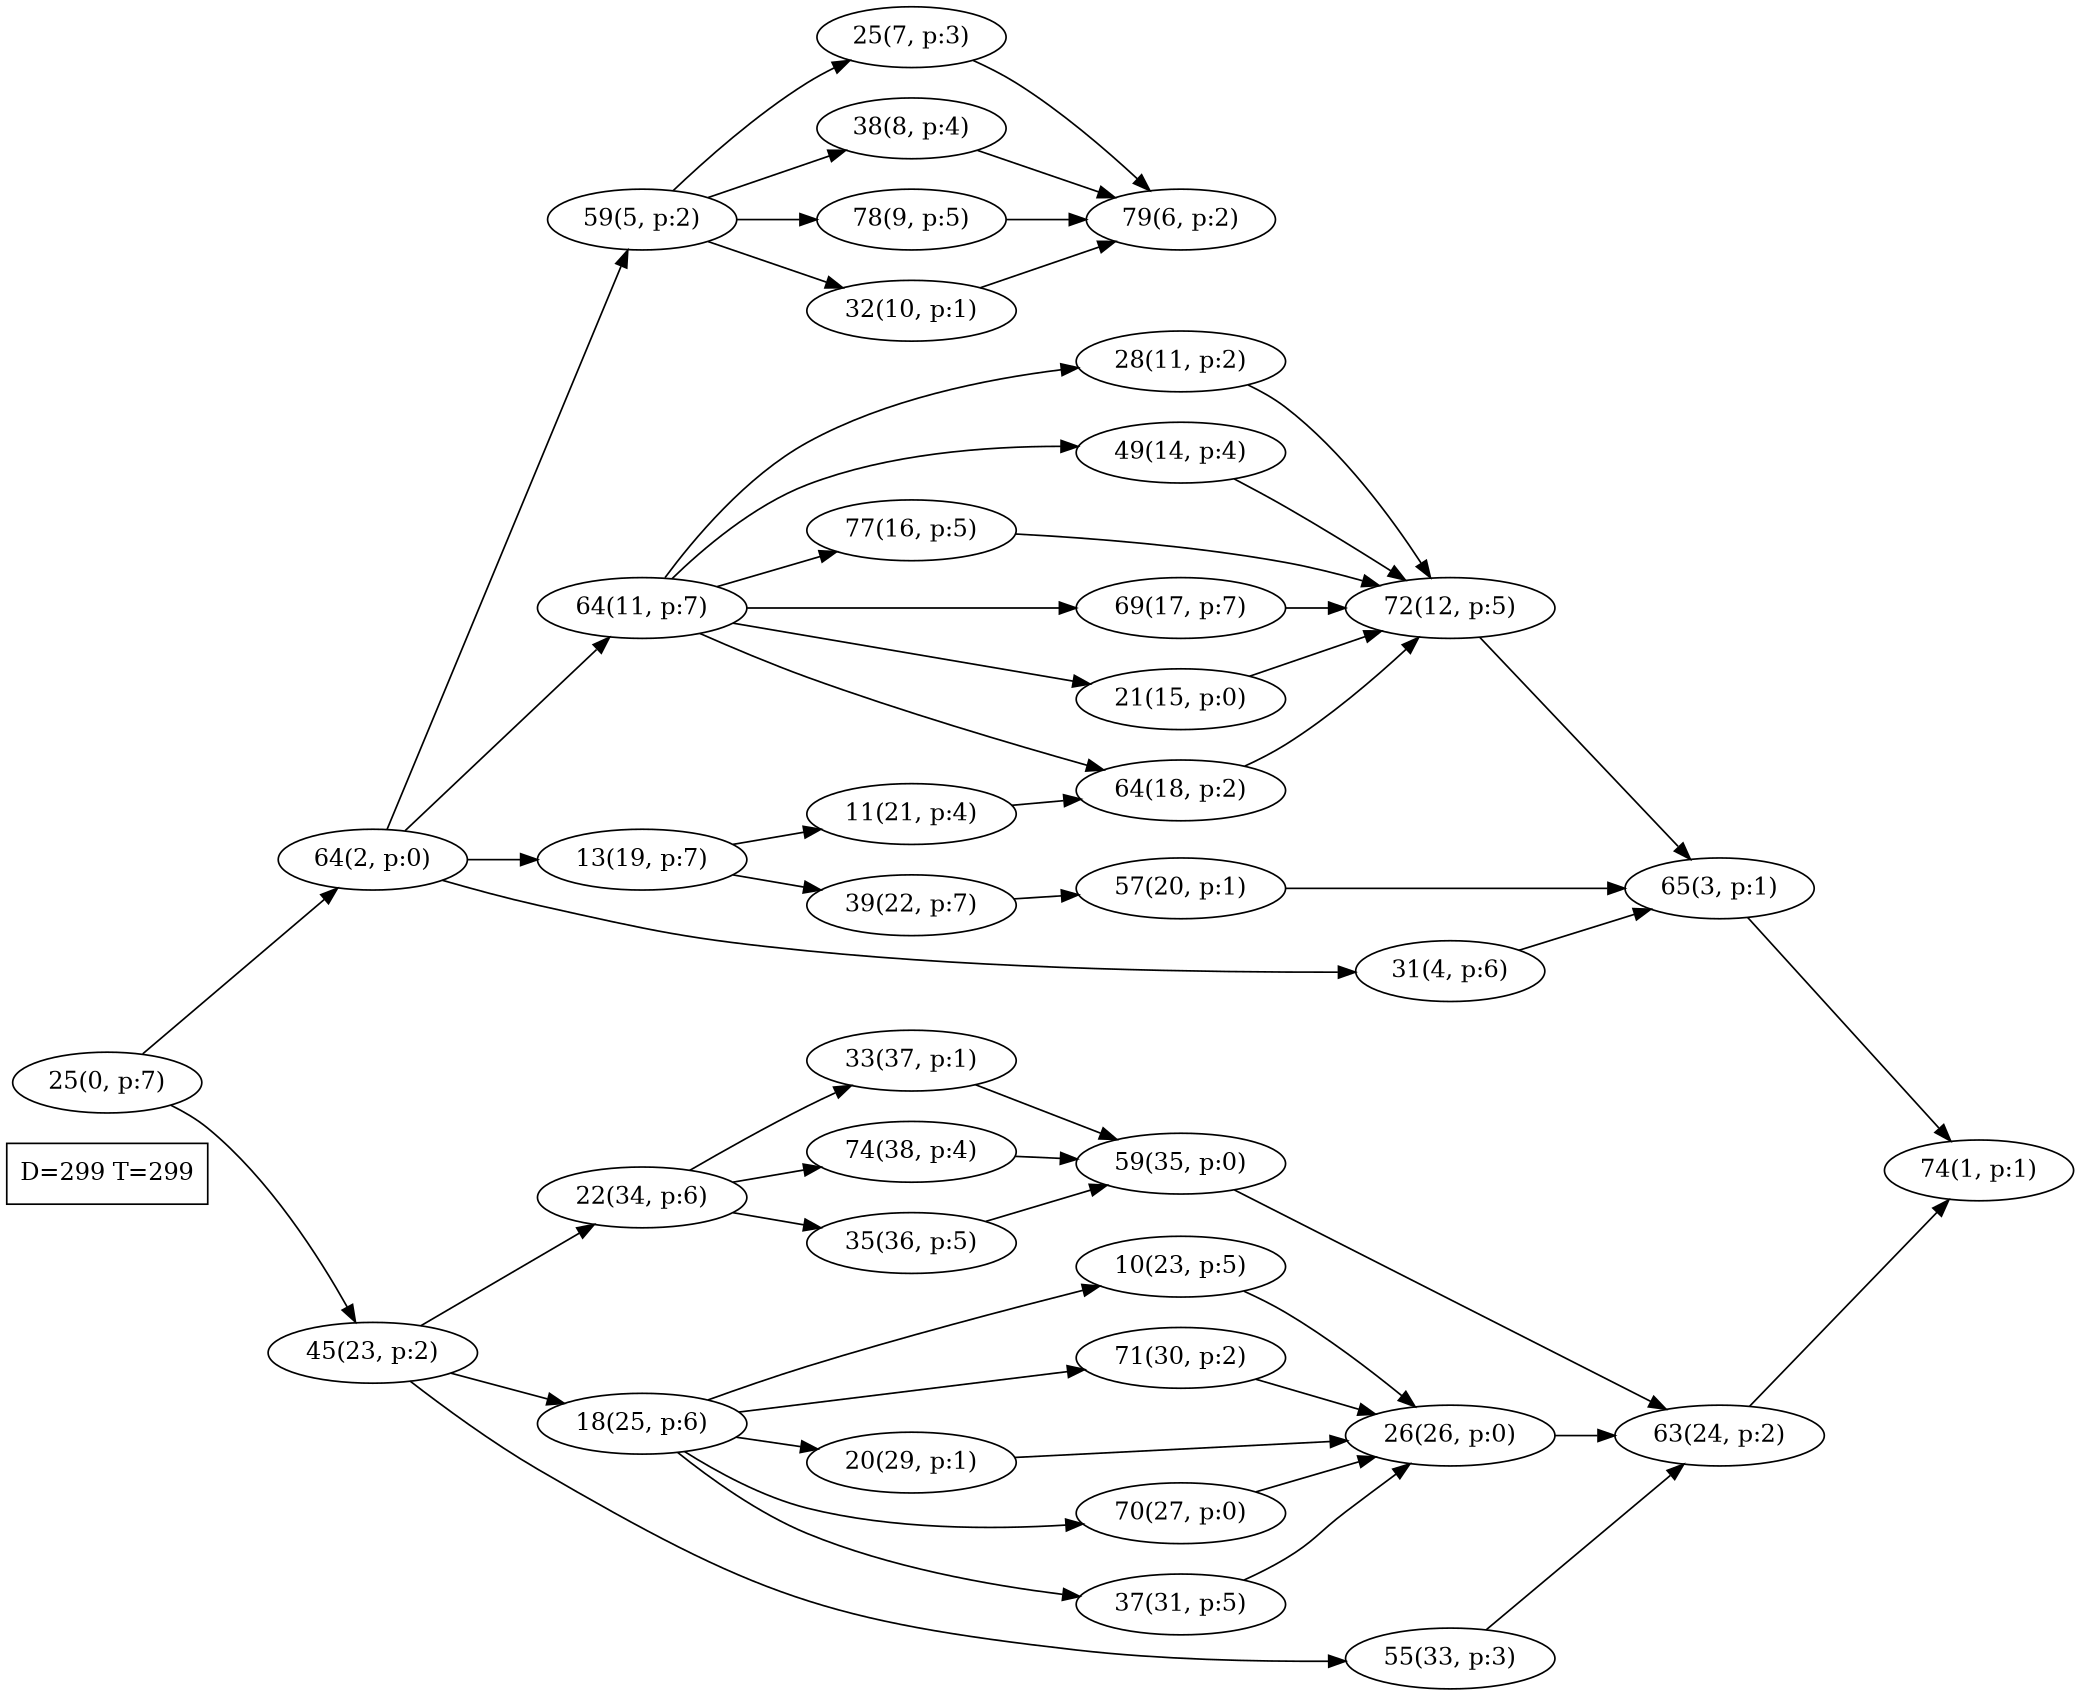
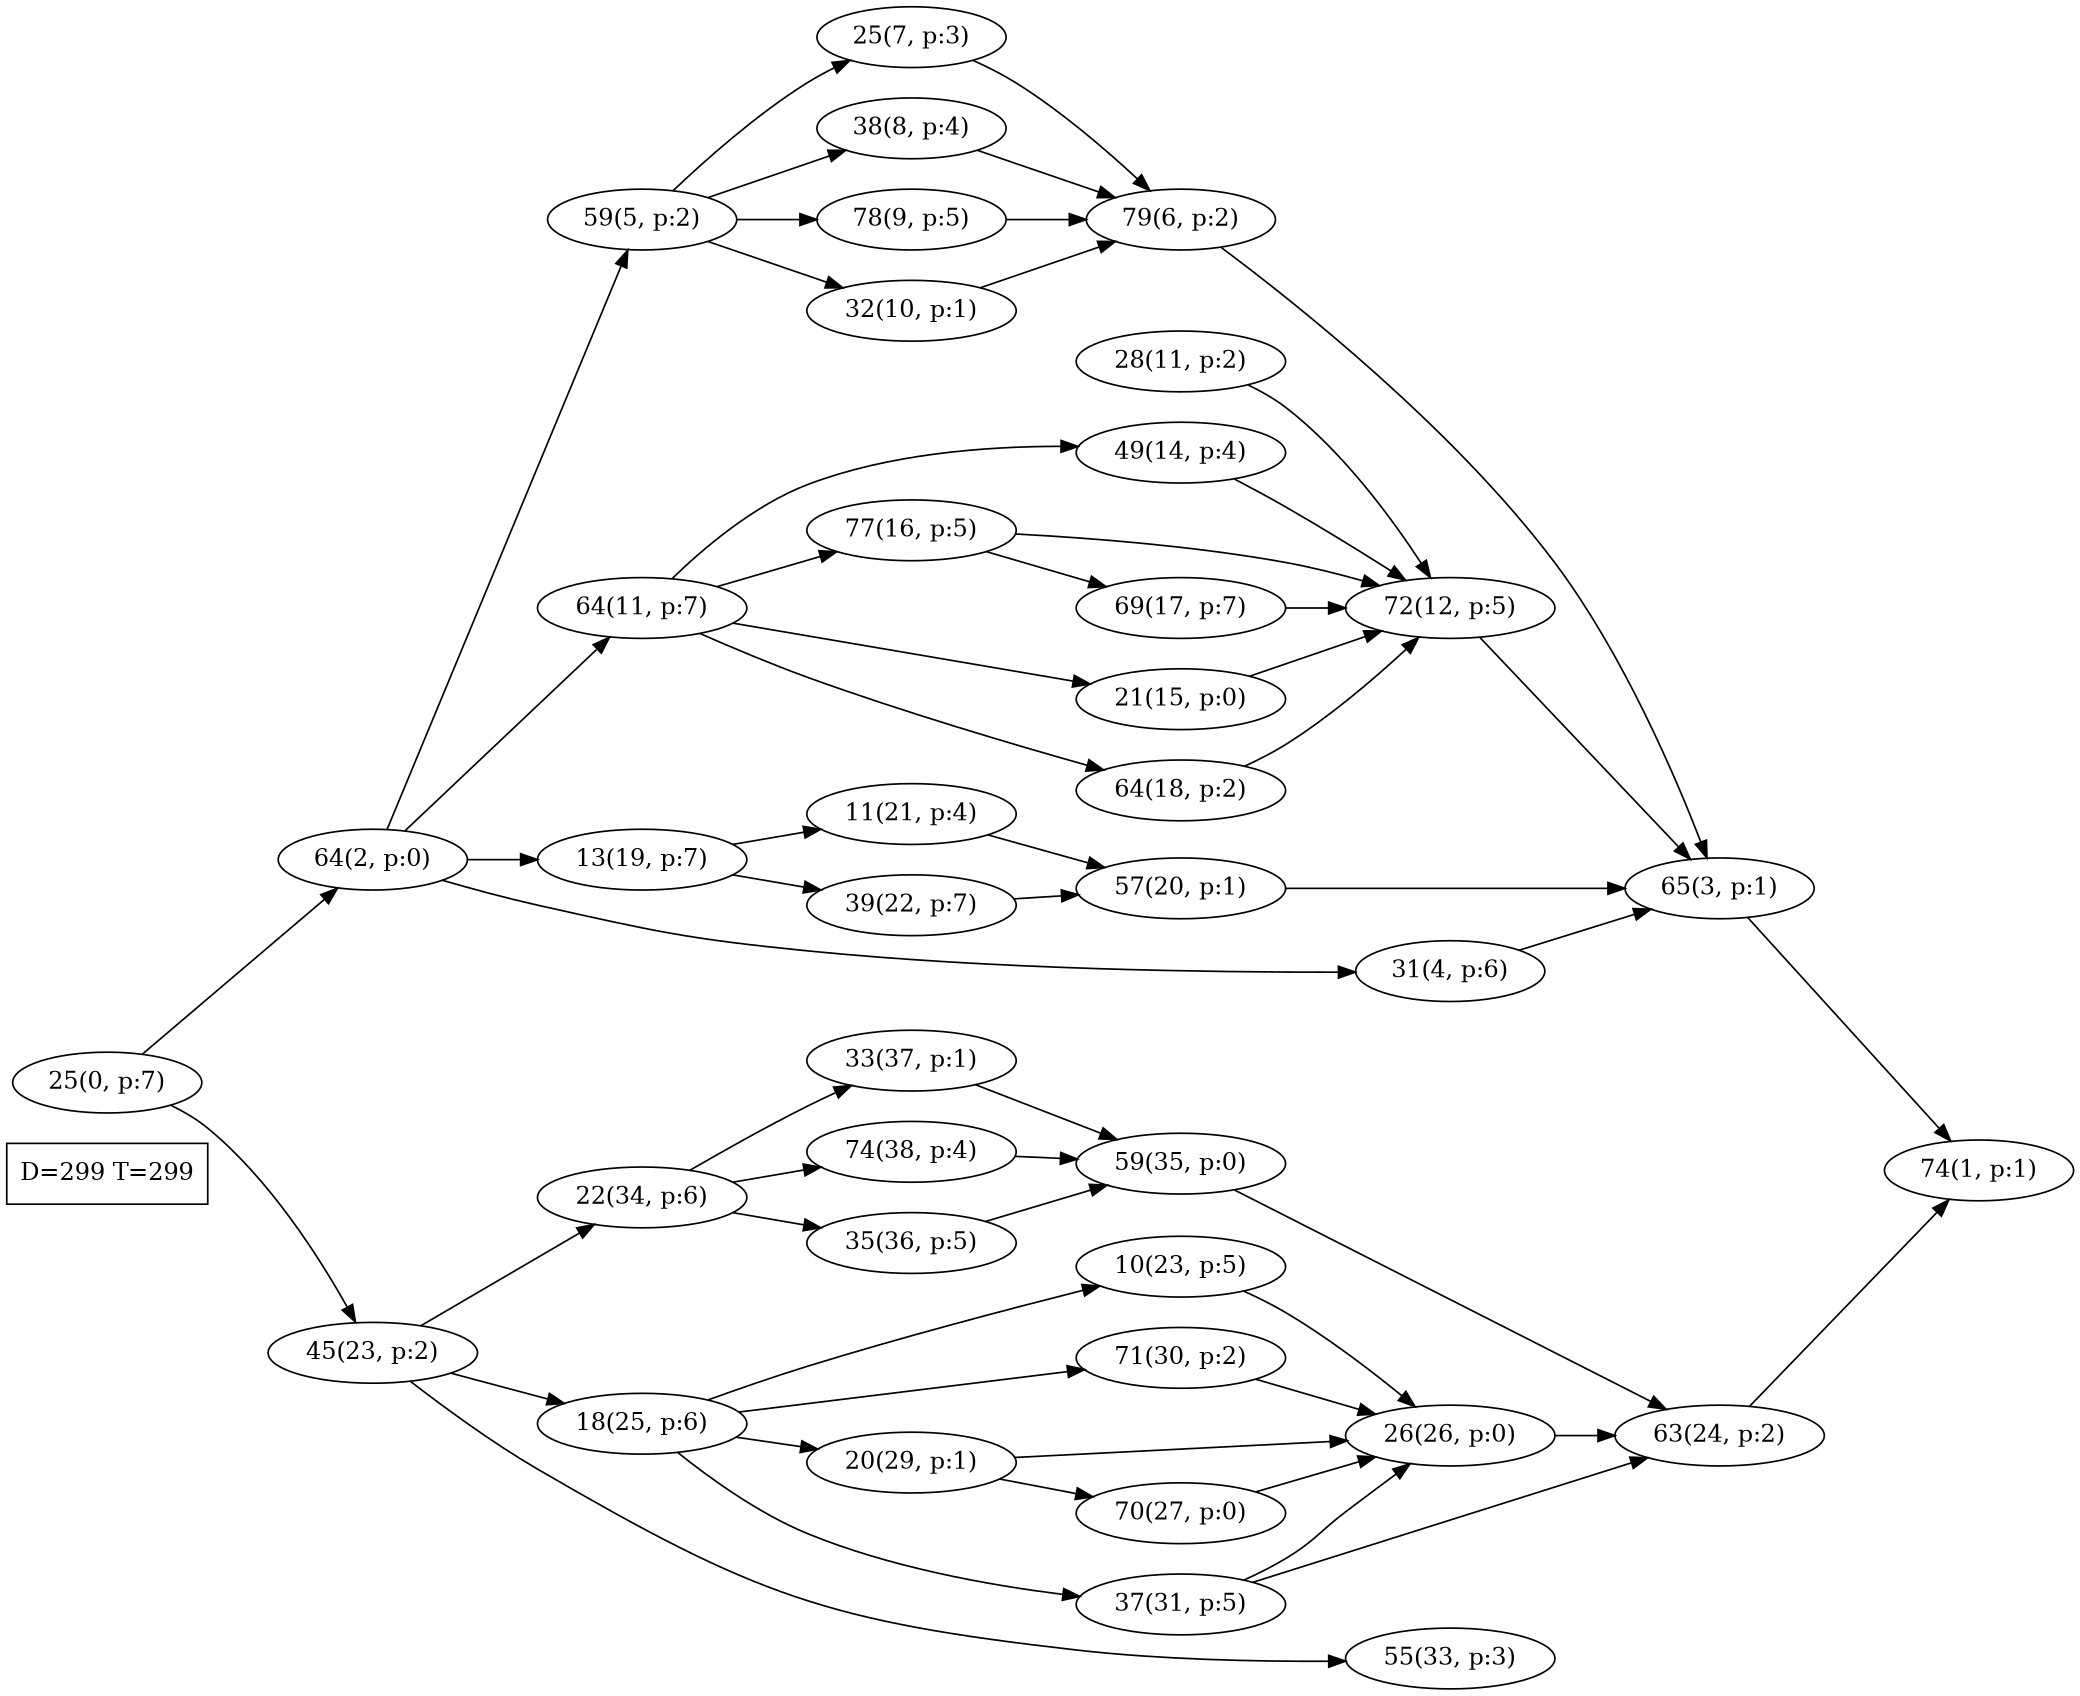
edge "64(11, p:7)" -> "28(11, p:2)": removed
edge "79(6, p:2)" -> "65(3, p:1)": added
edge "64(11, p:7)" -> "69(17, p:7)": now "77(16, p:5)" -> "69(17, p:7)"
edge "11(21, p:4)" -> "64(18, p:2)": now "11(21, p:4)" -> "57(20, p:1)"
edge "18(25, p:6)" -> "70(27, p:0)": now "20(29, p:1)" -> "70(27, p:0)"
edge "55(33, p:3)" -> "63(24, p:2)": now "37(31, p:5)" -> "63(24, p:2)"
